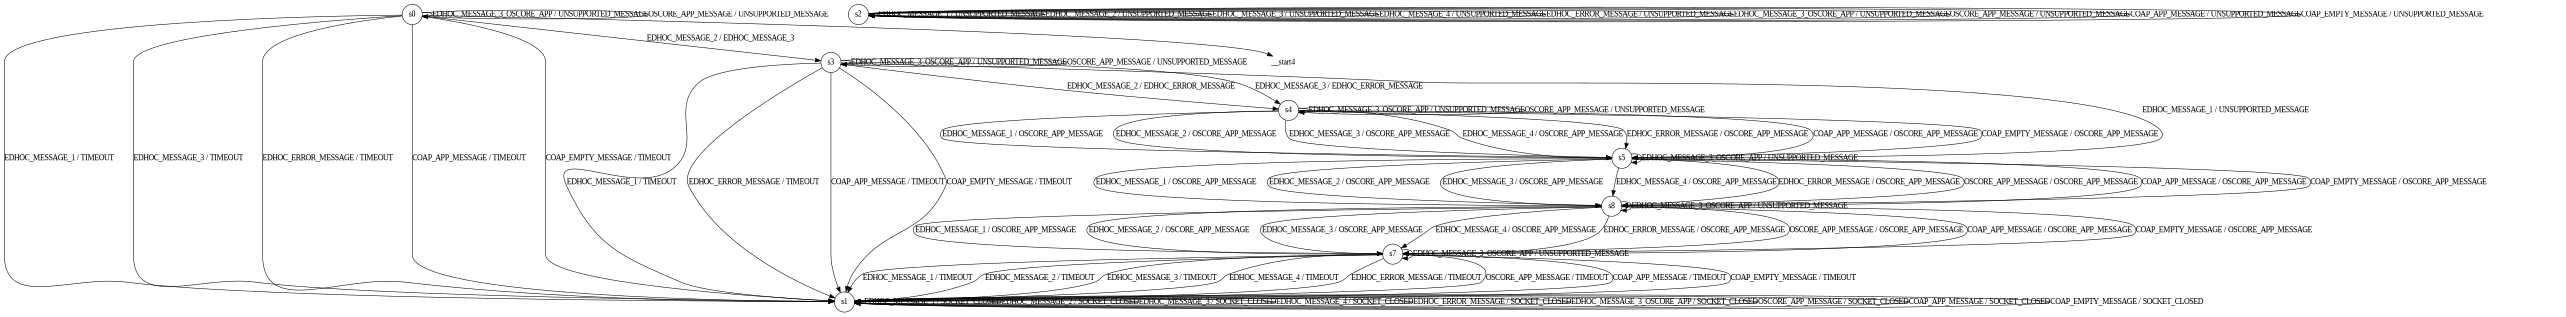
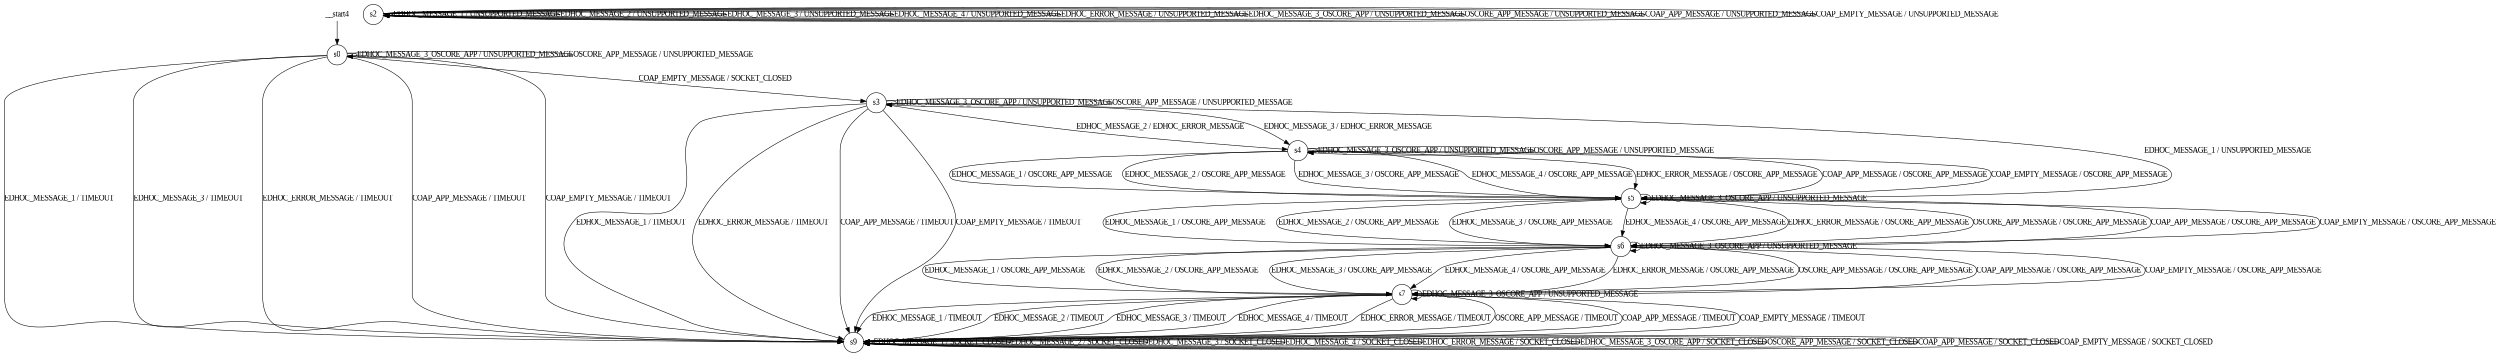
edge "s0" -> "__start4": reversed
edge "s0" -> "s3": label "EDHOC_MESSAGE_2 / EDHOC_MESSAGE_3" -> "COAP_EMPTY_MESSAGE / SOCKET_CLOSED"
node "s8": label "s8" -> "s6"
node "s1": label "s1" -> "s9"
